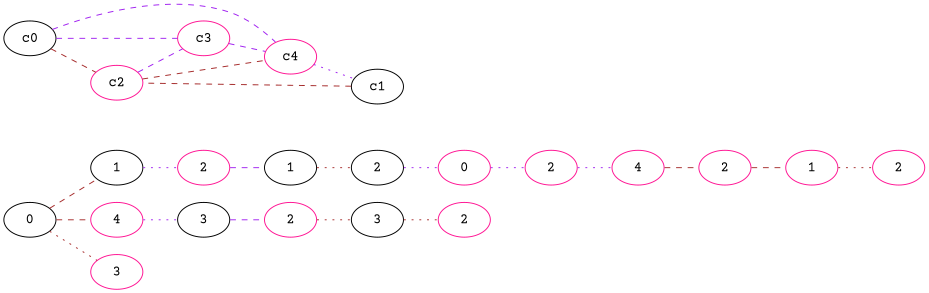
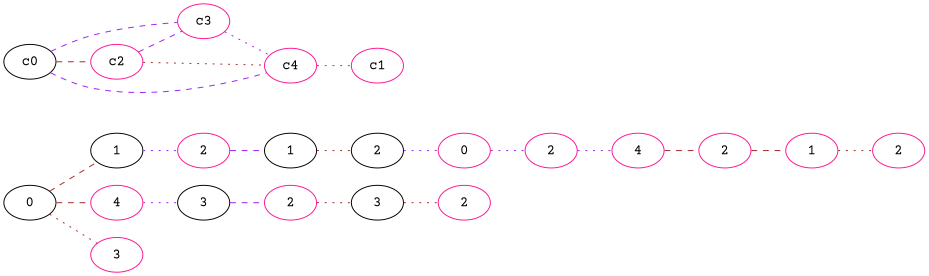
edge "c3" -- "c4": style dashed -> dotted
edge "c4" -- "c2": style dashed -> dotted
edge "c2" -- "c1": removed
node "c1": color black -> deeppink
